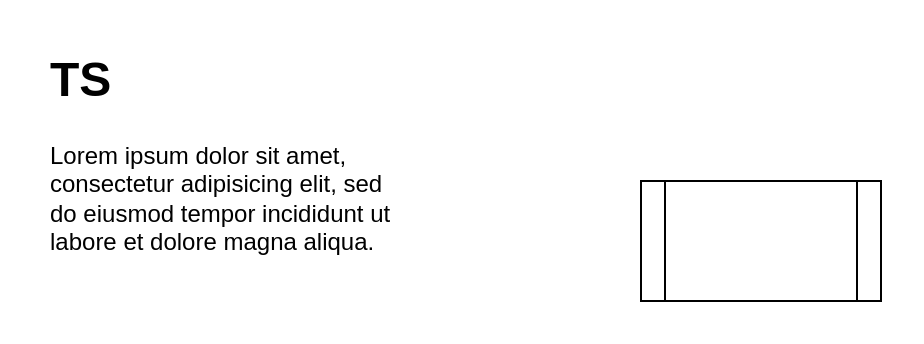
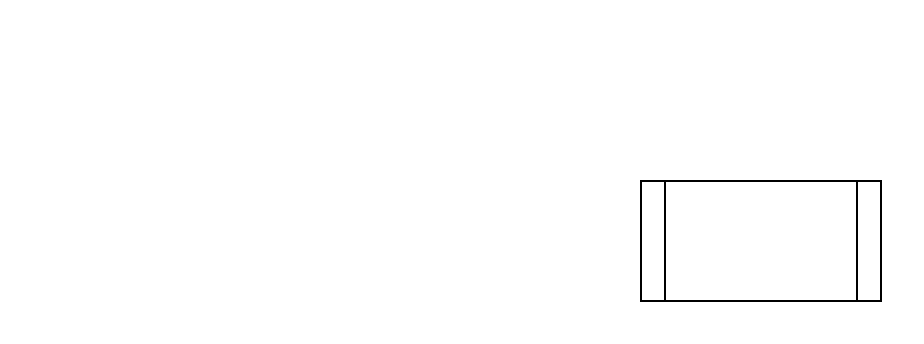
node "TSLorem ipsum dolor sit amet, consectetur adipisicing elit, sed do eiusmod tempor incididunt ut labore et dolore magna aliqua.": removed
